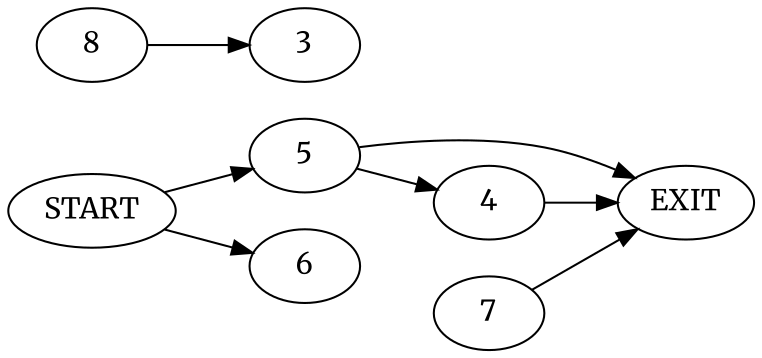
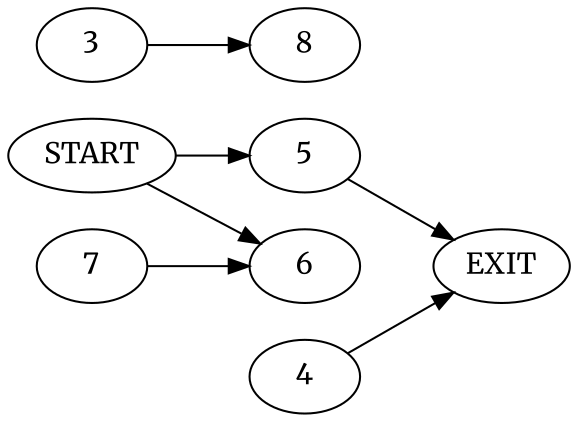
edge "8" -> "3": reversed
edge "5" -> "4": removed
edge "7" -> "EXIT": now "7" -> "6"
